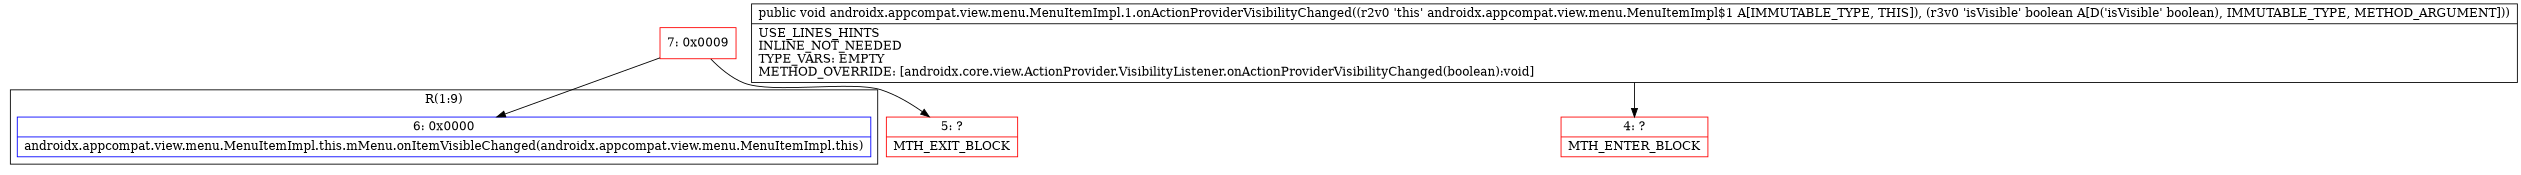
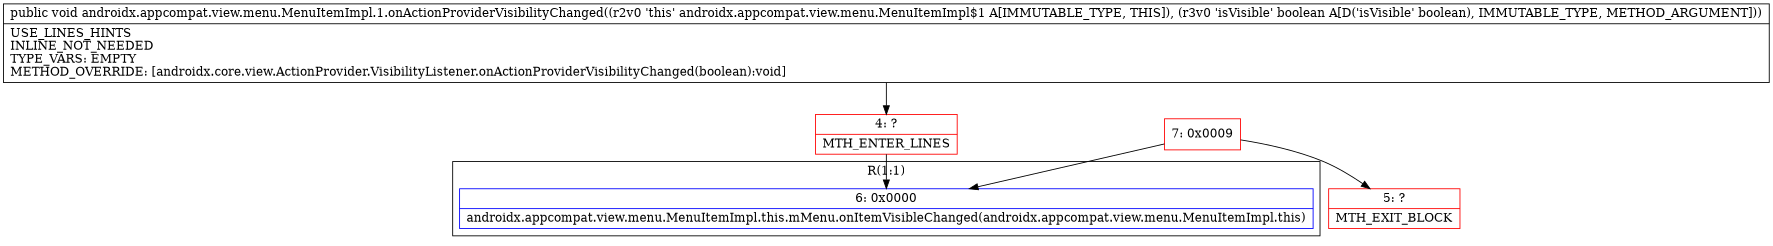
cluster "R(1:9)": label "R(1:9)" -> "R(1:1)"
node "4: ?": text "MTH_ENTER_BLOCK" -> "MTH_ENTER_LINES"
edge "4: ?" -> "6: 0x0000": added
